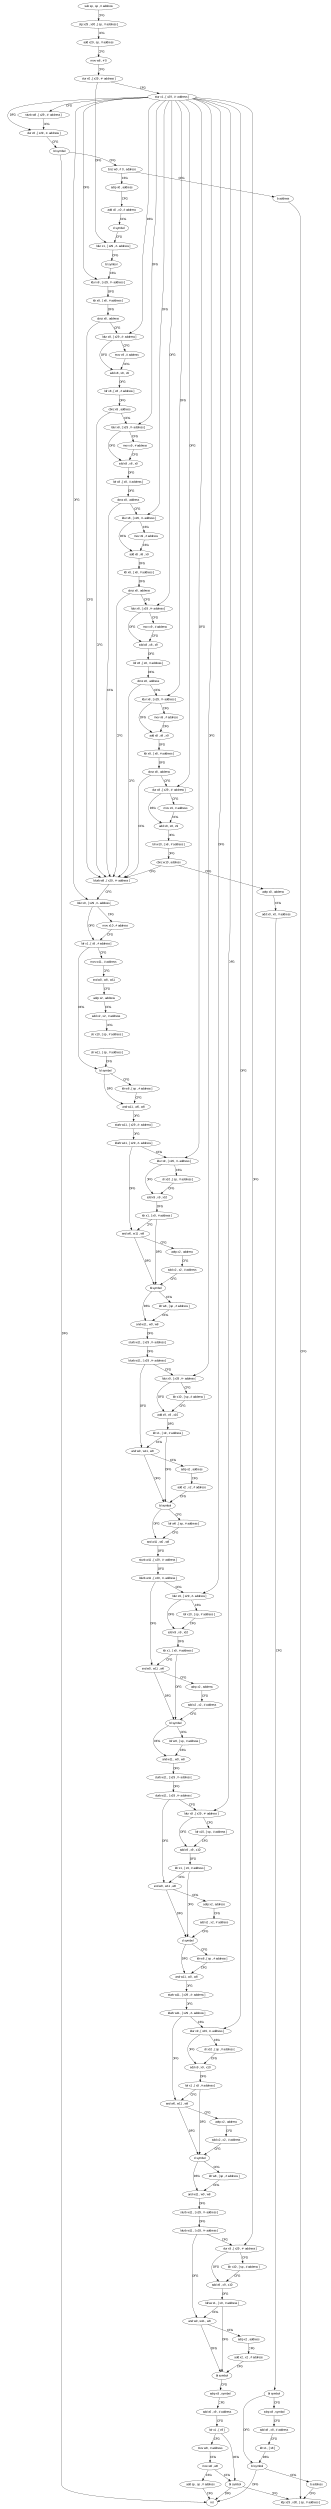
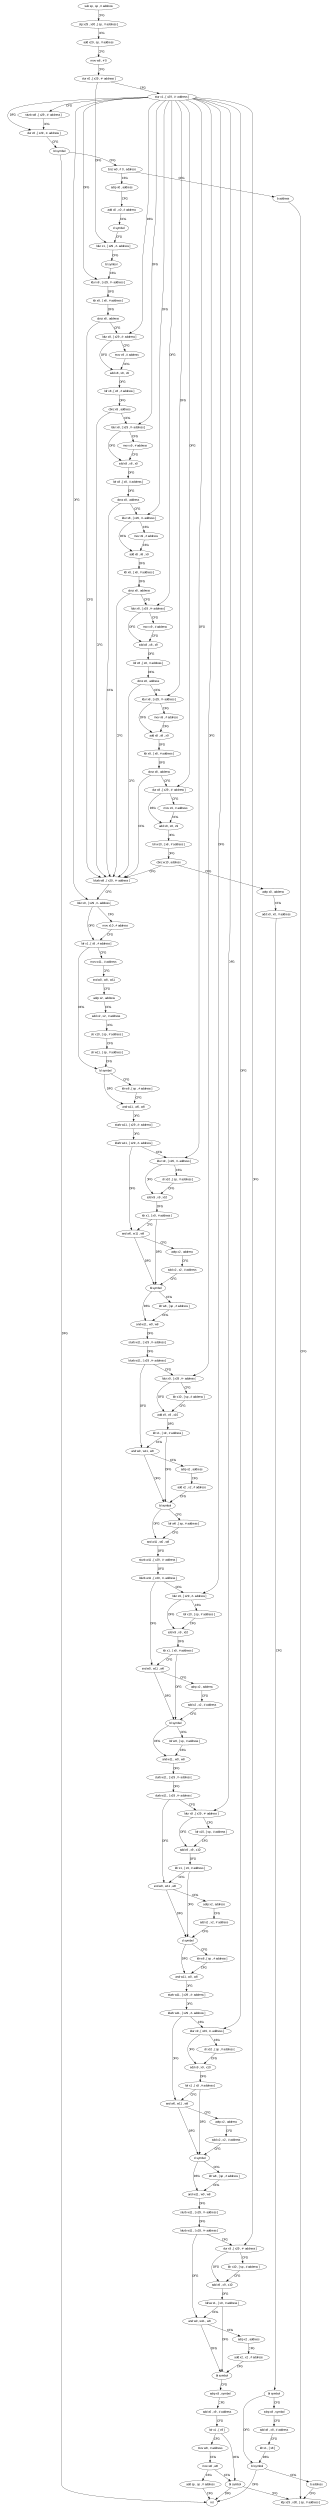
edge "str x10 , [ sp , # address ]" -> "str w11 , [ sp , # address ]": added, label "CFG"
